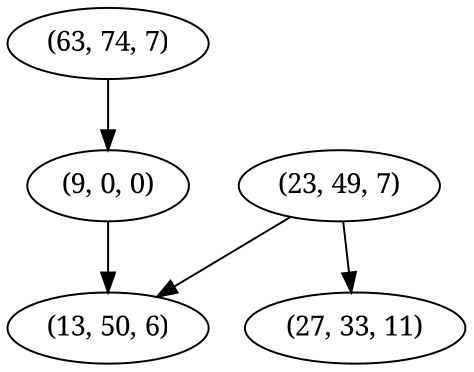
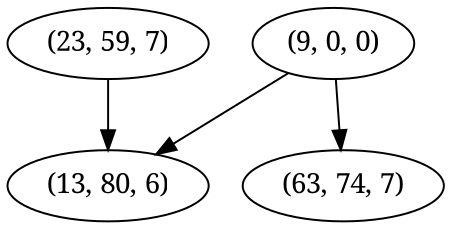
edge "(63, 74, 7)" -> "(9, 0, 0)": reversed
node "(23, 49, 7)": label "(23, 49, 7)" -> "(23, 59, 7)"
node "(13, 50, 6)": label "(13, 50, 6)" -> "(13, 80, 6)"
node "(27, 33, 11)": removed
